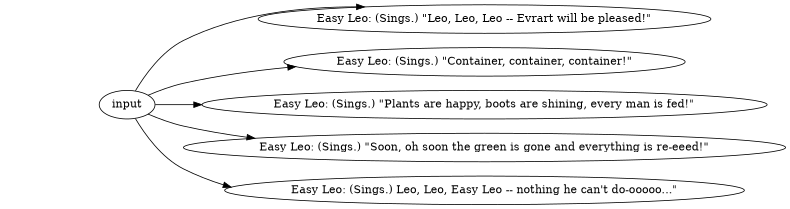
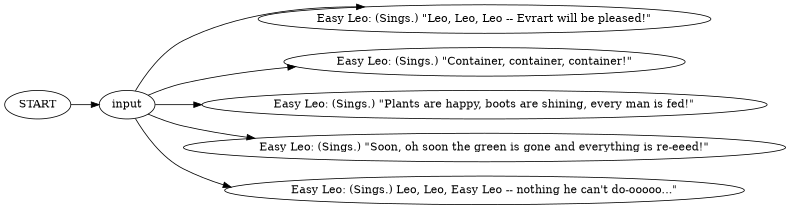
node "START": added
